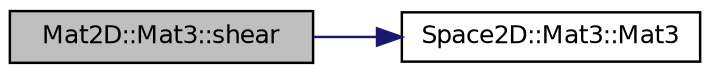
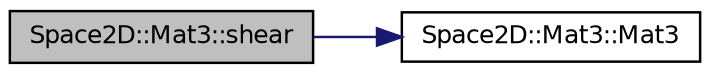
node "Mat2D::Mat3::shear": label "Mat2D::Mat3::shear" -> "Space2D::Mat3::shear"
